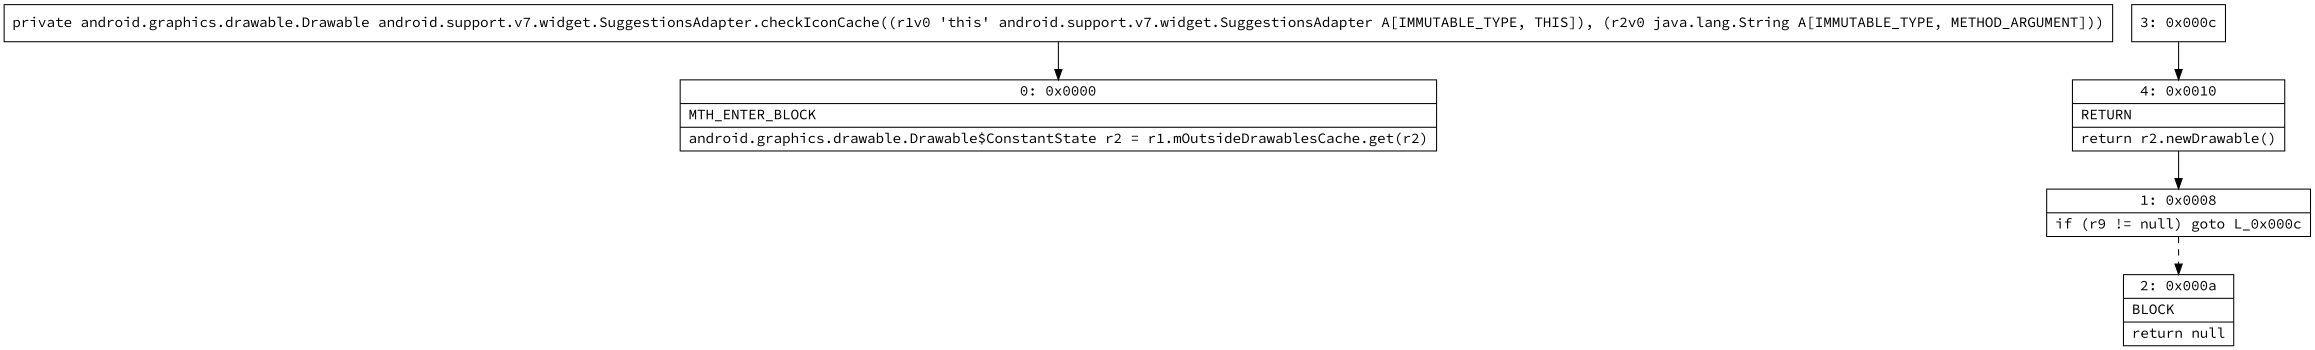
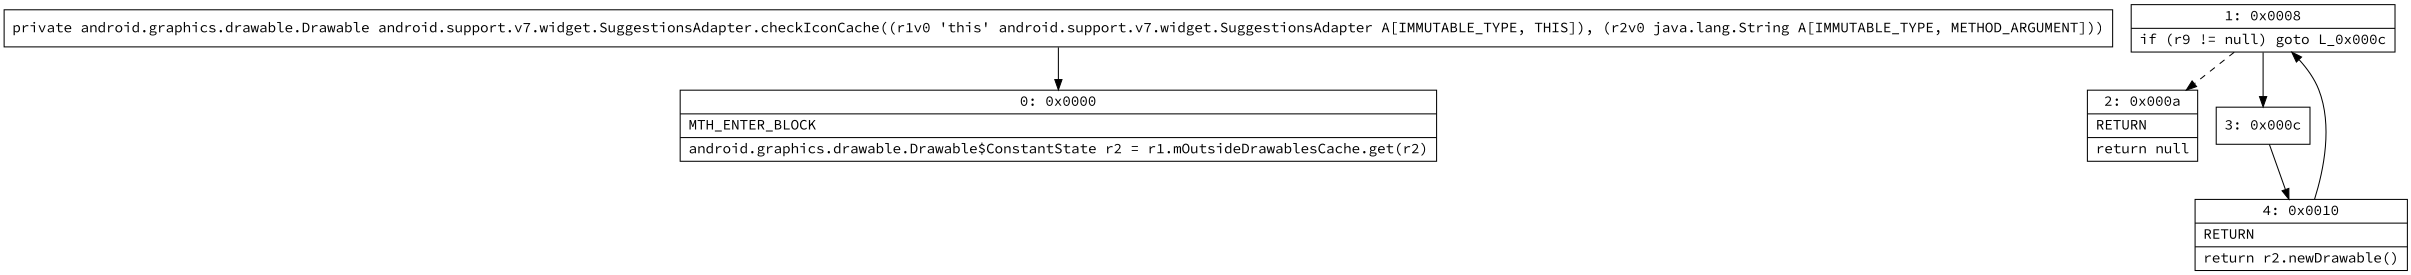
edge "1: 0x0008" -> "3: 0x000c": added
node "2: 0x000a": text "BLOCK" -> "RETURN"
